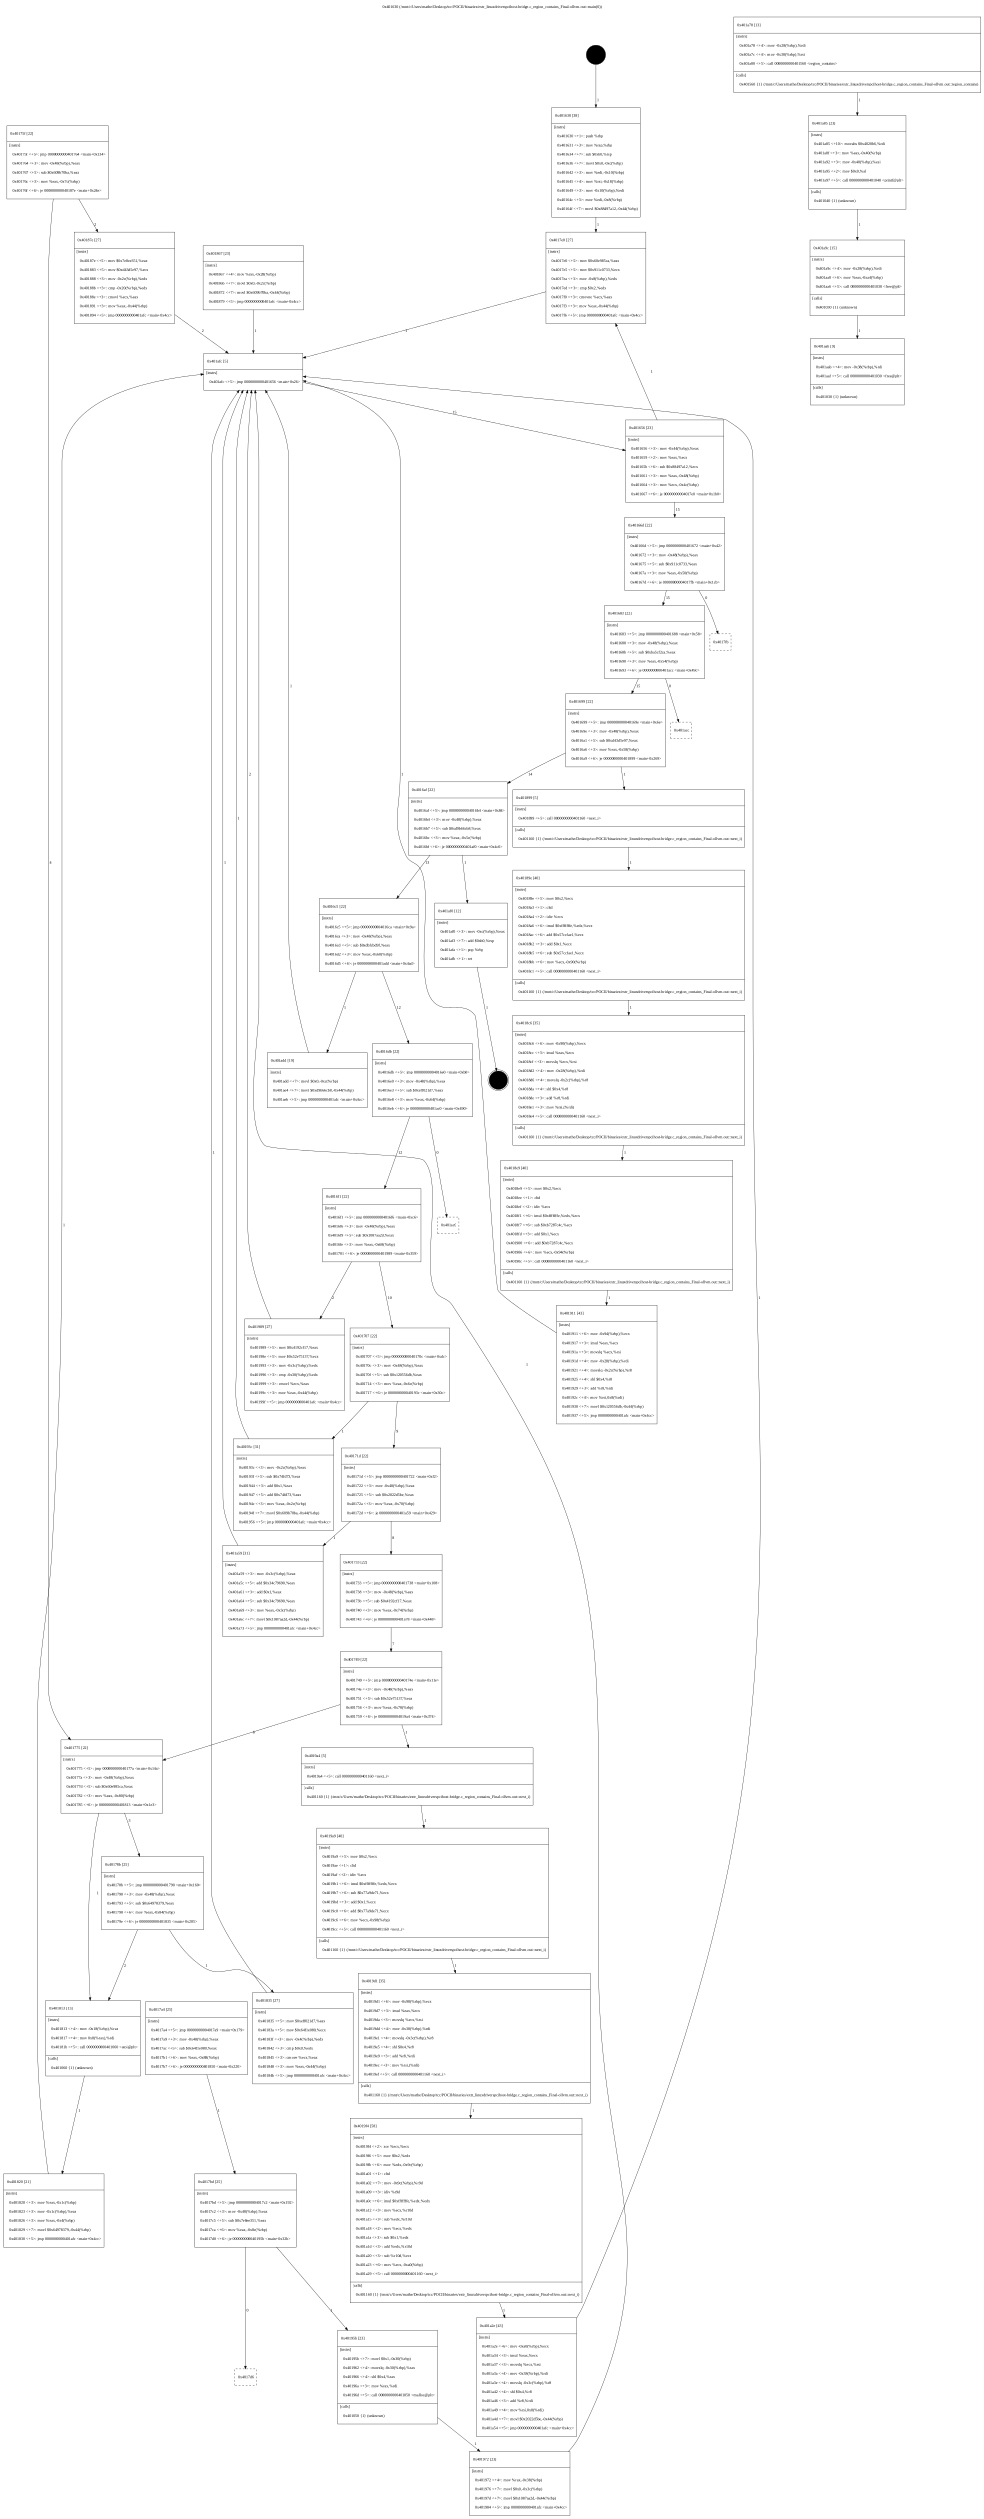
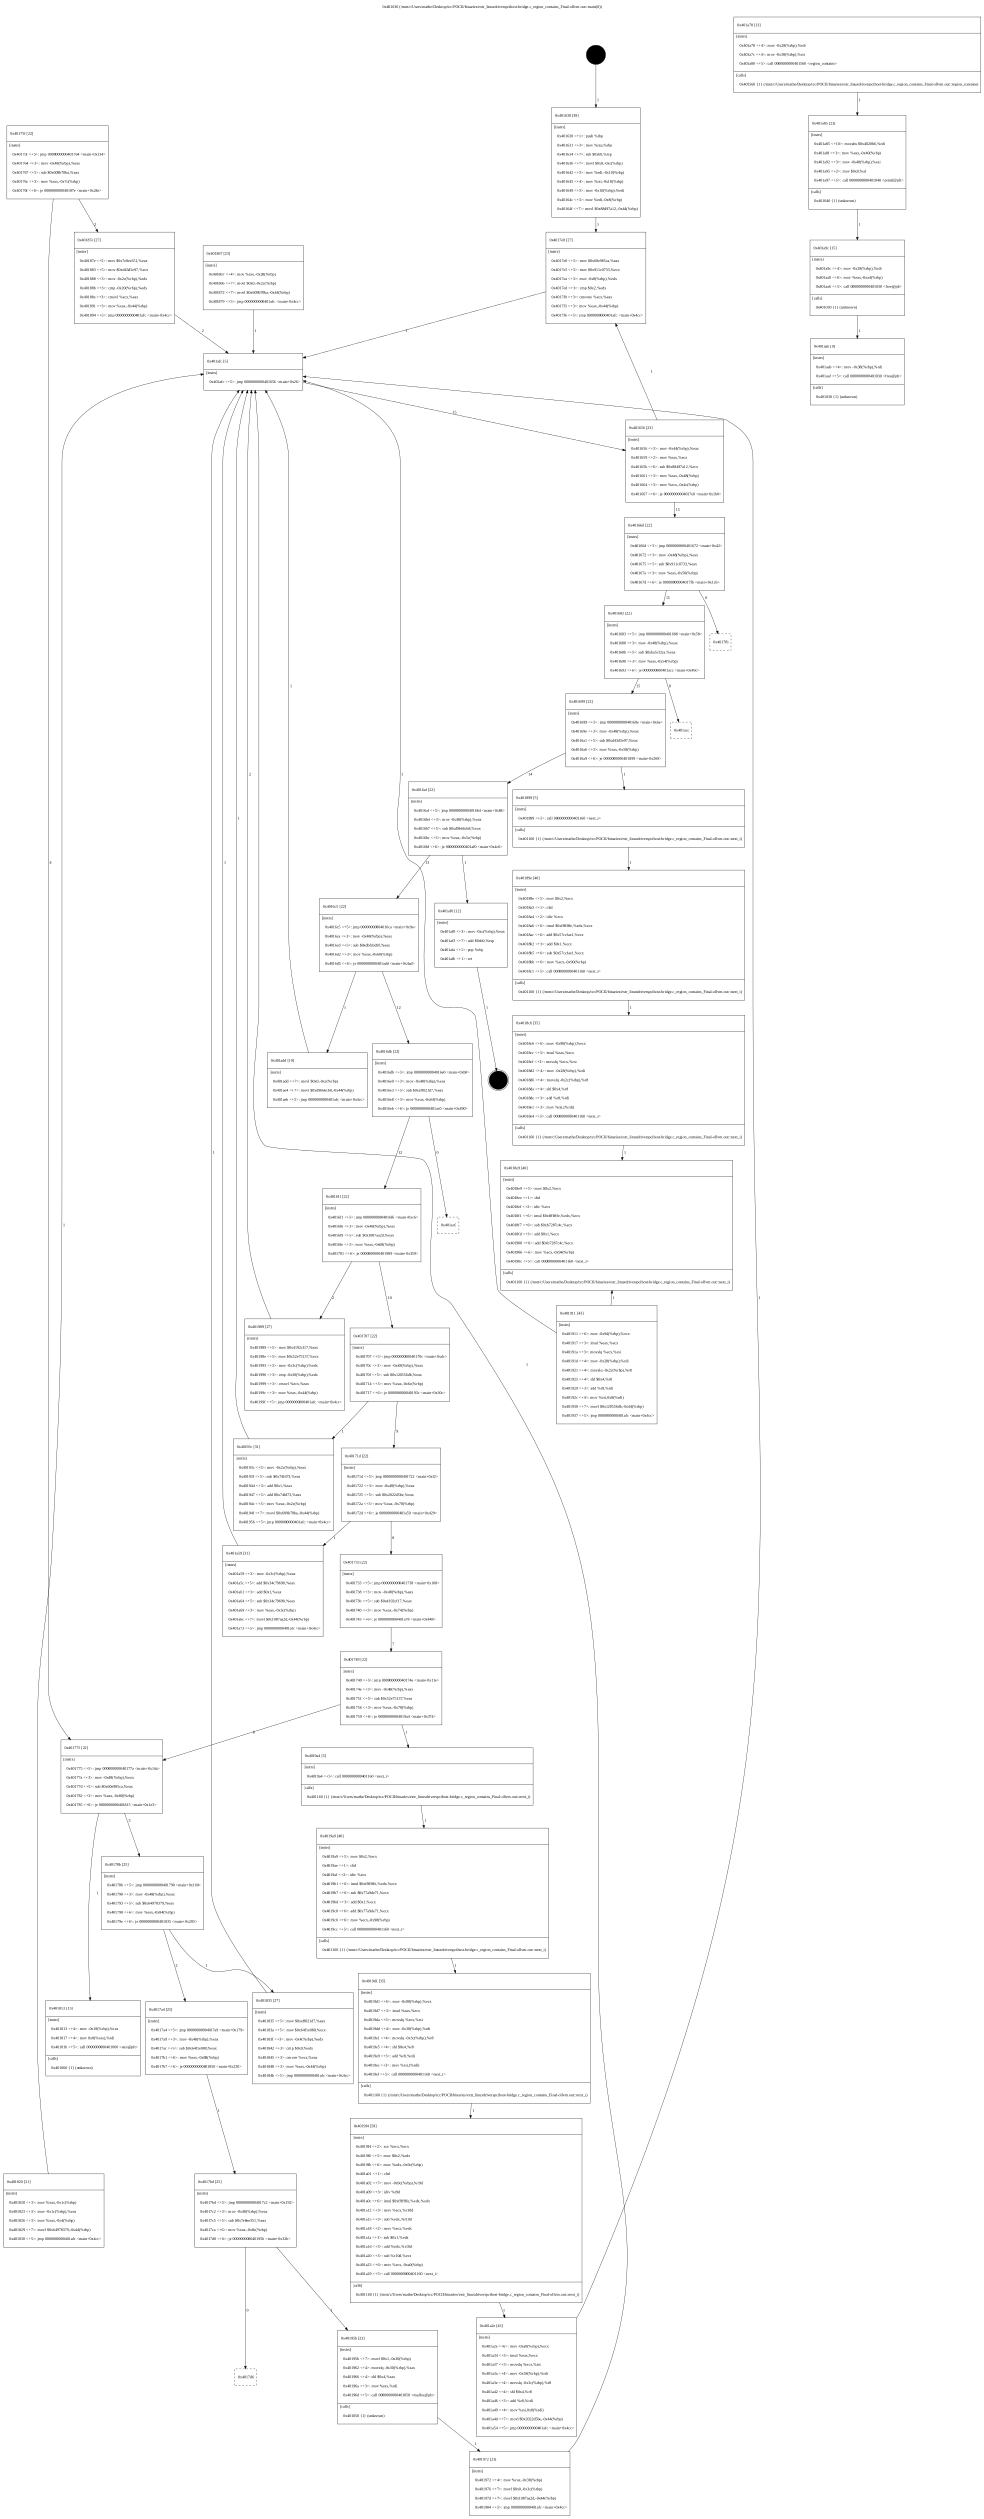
edge "0x4018e9 [40]" -> "0x401911 [43]": reversed
edge "0x40178b [25]" -> "0x401813 [13]": now "0x40178b [25]" -> "0x4017a4 [25]"
edge "0x401813 [13]" -> "0x401820 [21]": removed, label "1"
